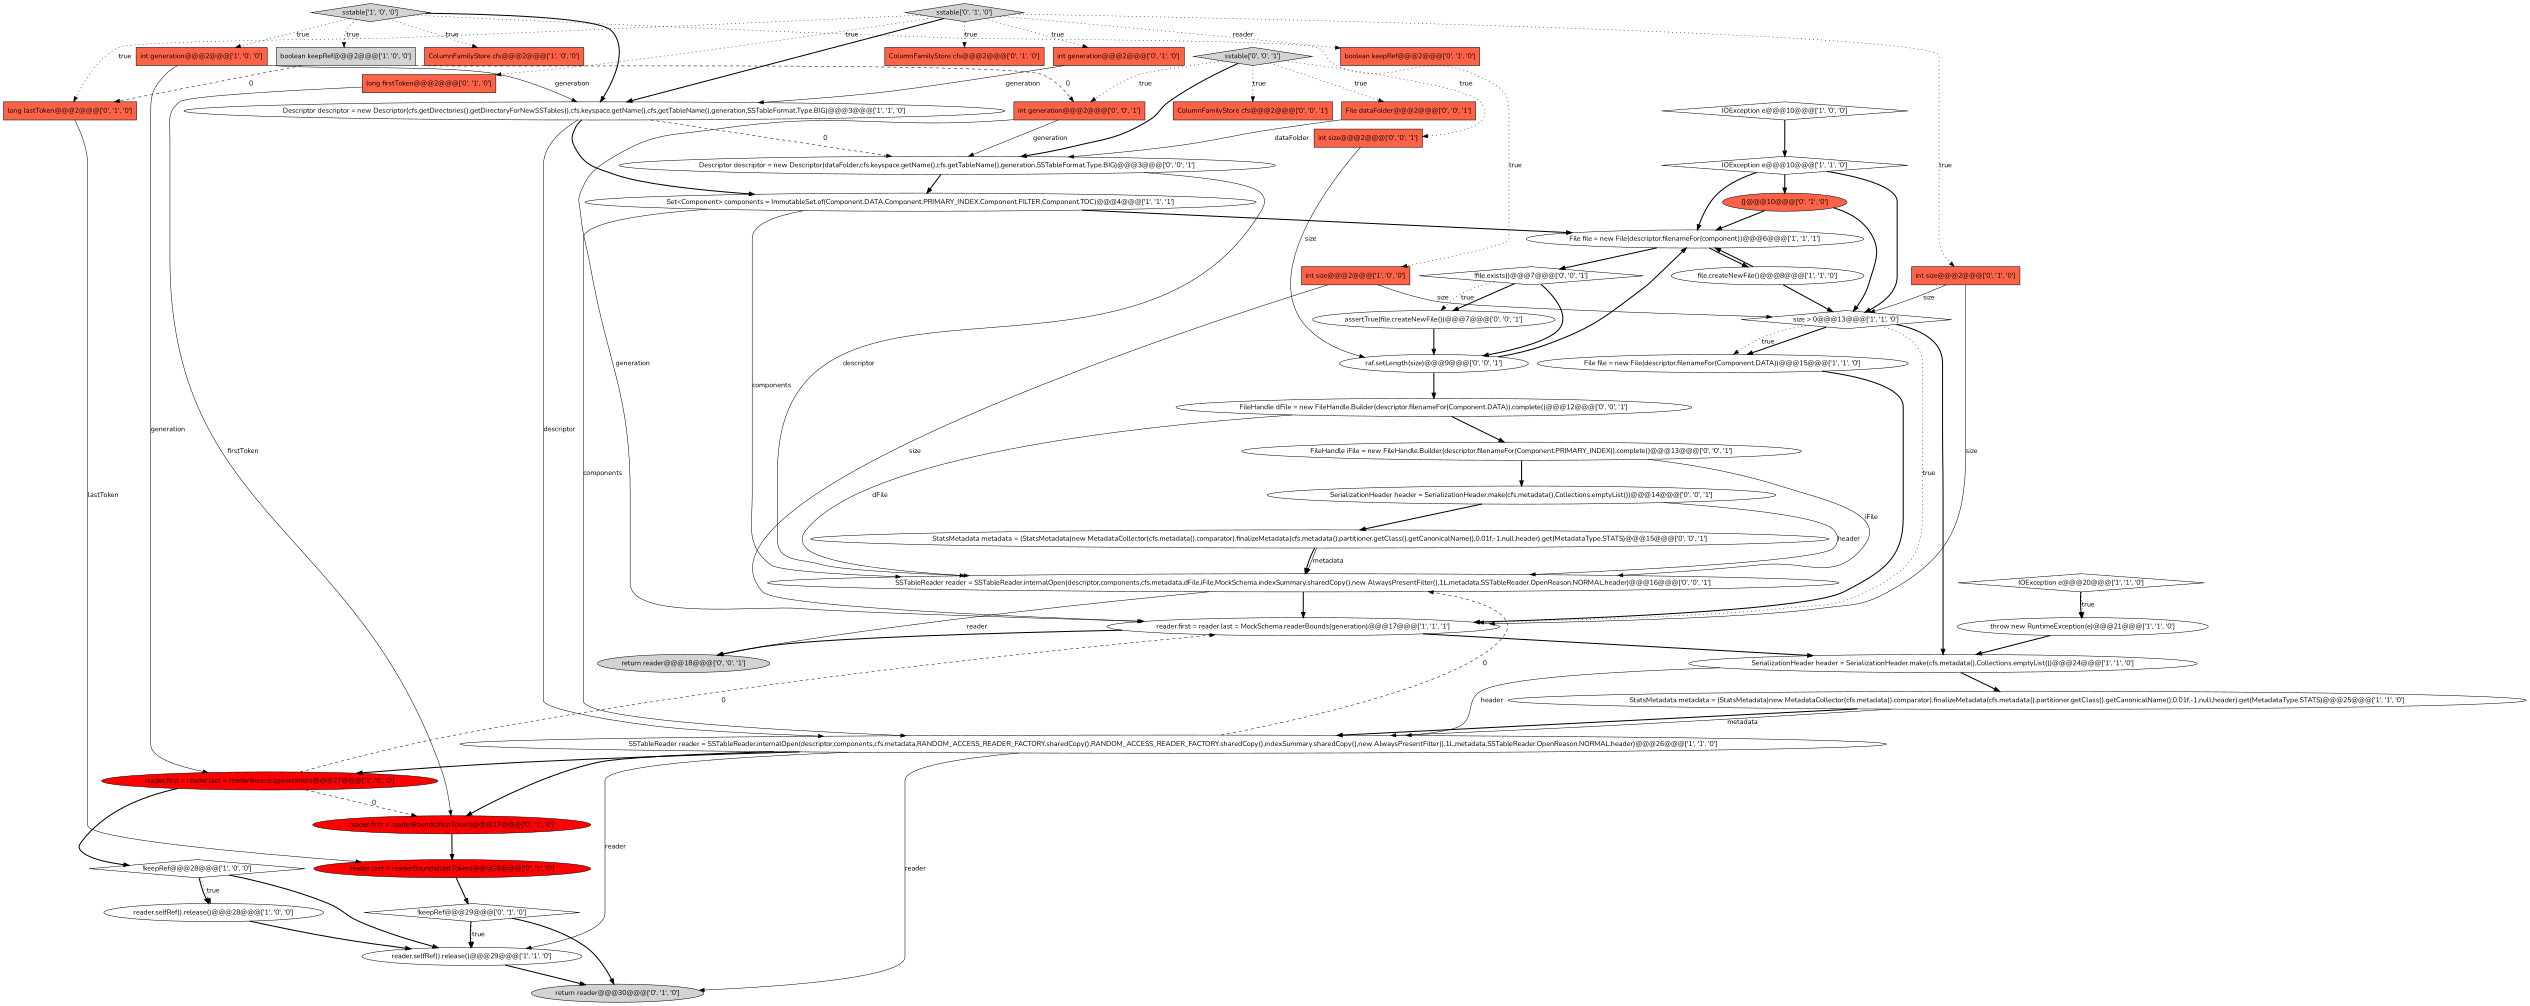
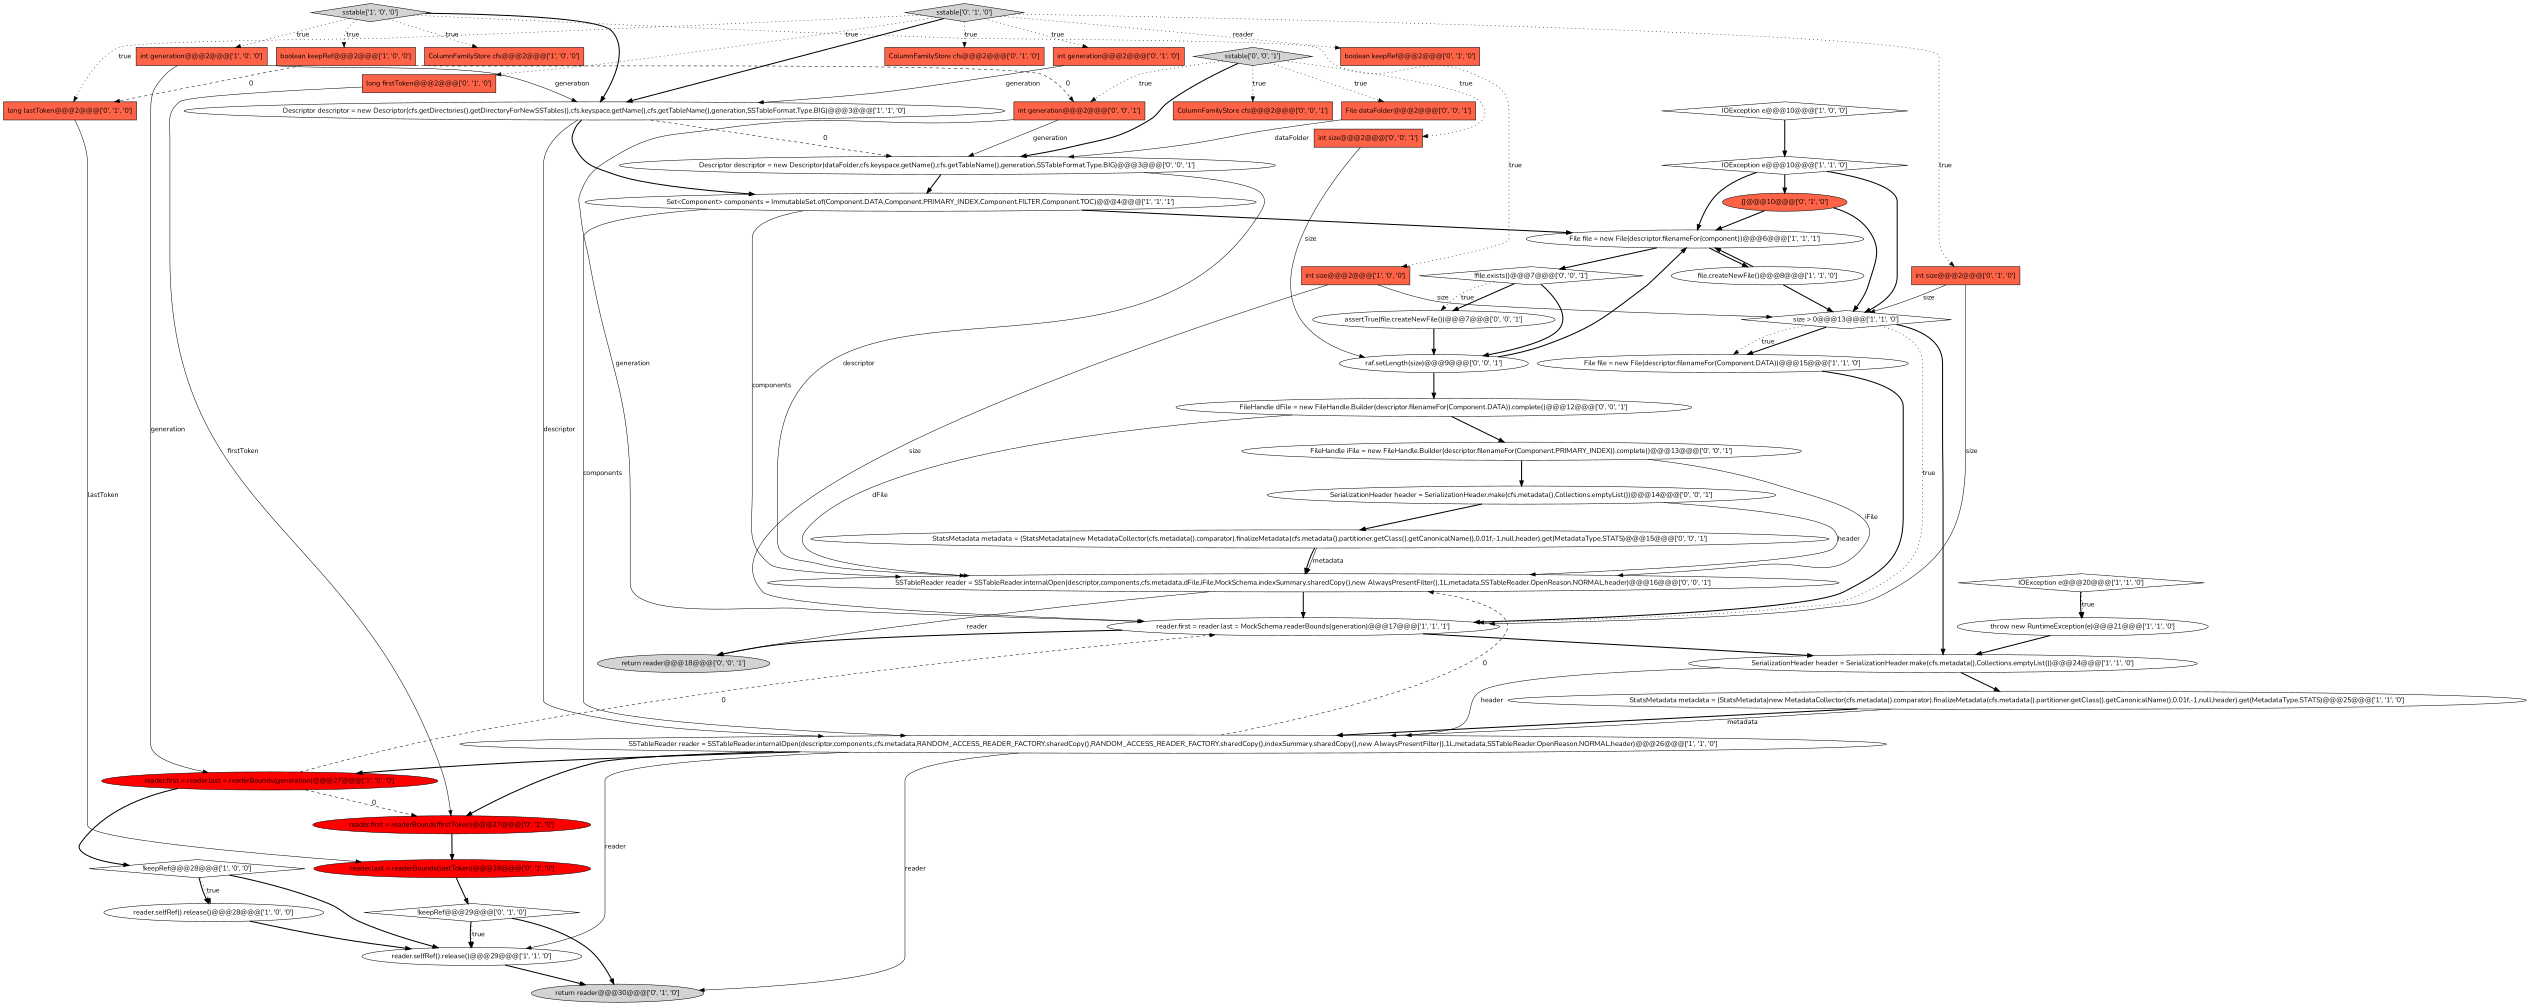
node "boolean keepRef@@@2@@@['1', '0', '0']": fillcolor lightgray -> tomato
